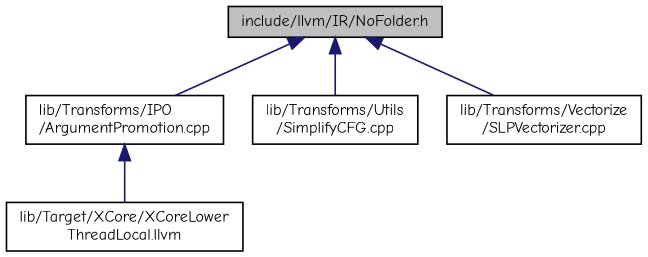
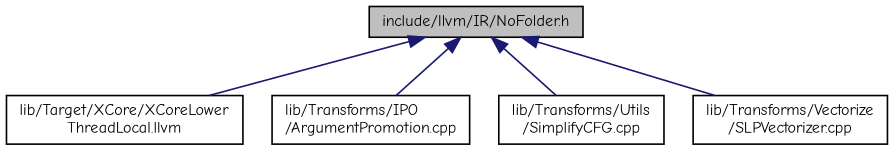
edge "lib/Target/XCore/XCoreLower ThreadLocal.llvm" -> "lib/Transforms/IPO /ArgumentPromotion.cpp": now "lib/Target/XCore/XCoreLower ThreadLocal.llvm" -> "include/llvm/IR/NoFolder.h"
